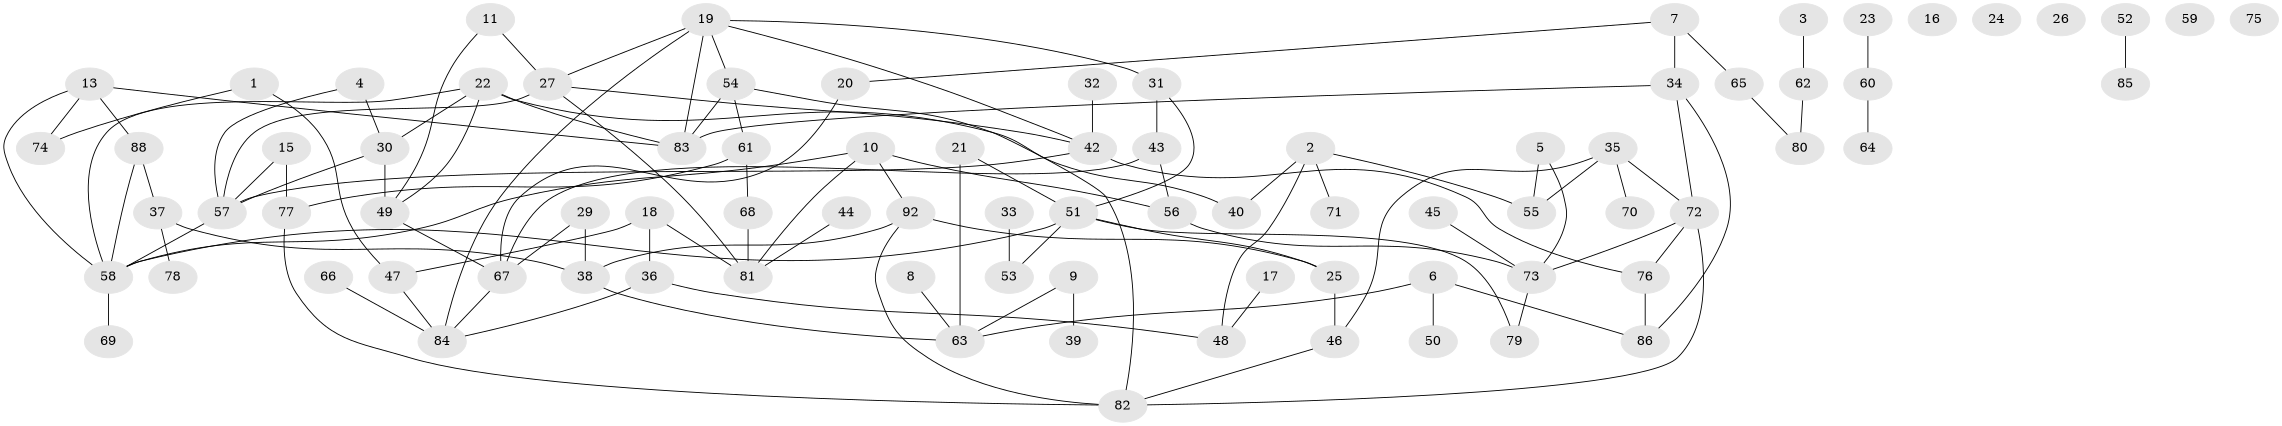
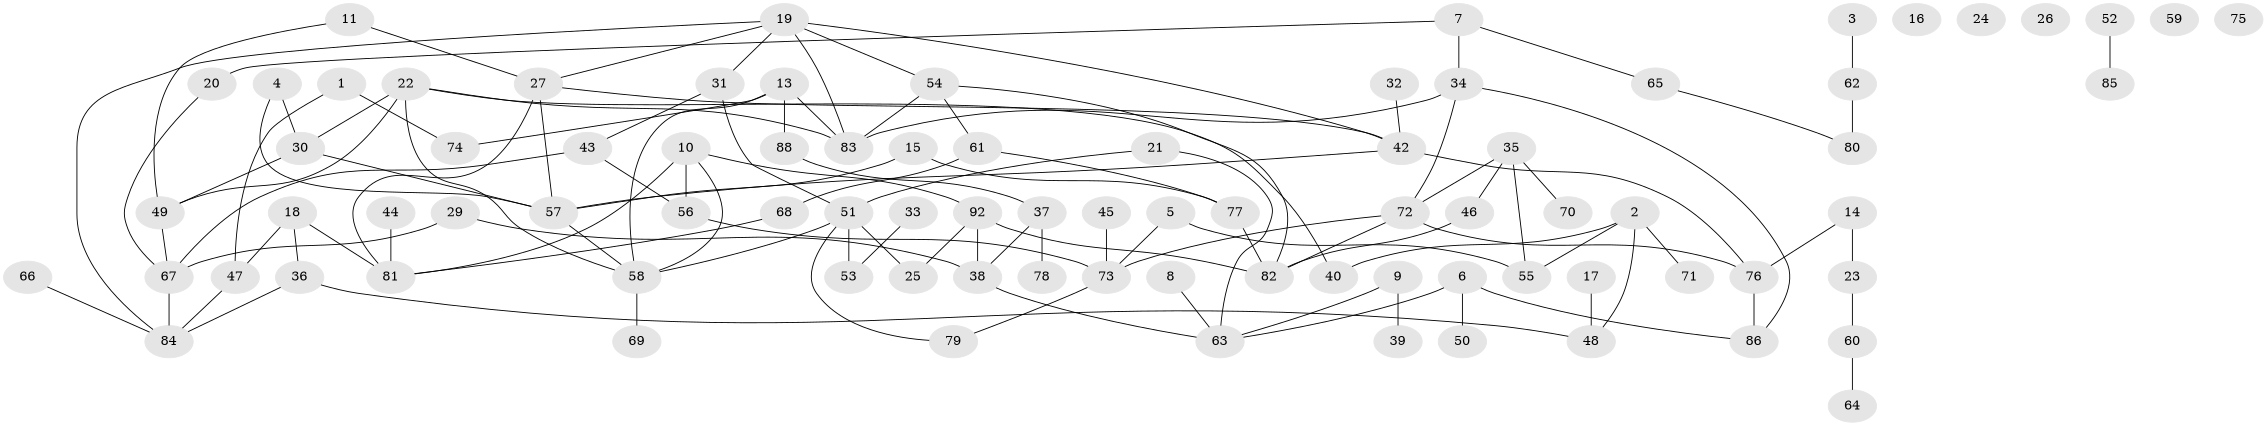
edge "88" -- "58": removed
node "14": added
edge "25" -- "46": removed
